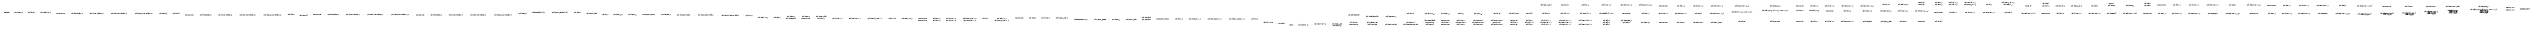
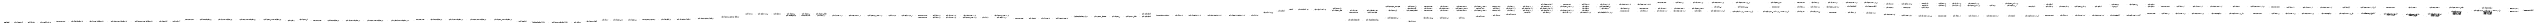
node "(<operator>.indirection,*(_QWORD *)big_free)": removed
